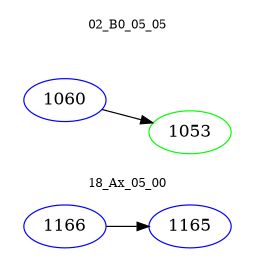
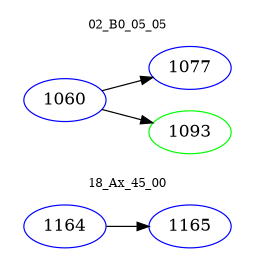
node "1077": added
node "1053": label "1053" -> "1093"
cluster "18_Ax_05_00": label "18_Ax_05_00" -> "18_Ax_45_00"
node "1166": label "1166" -> "1164"
